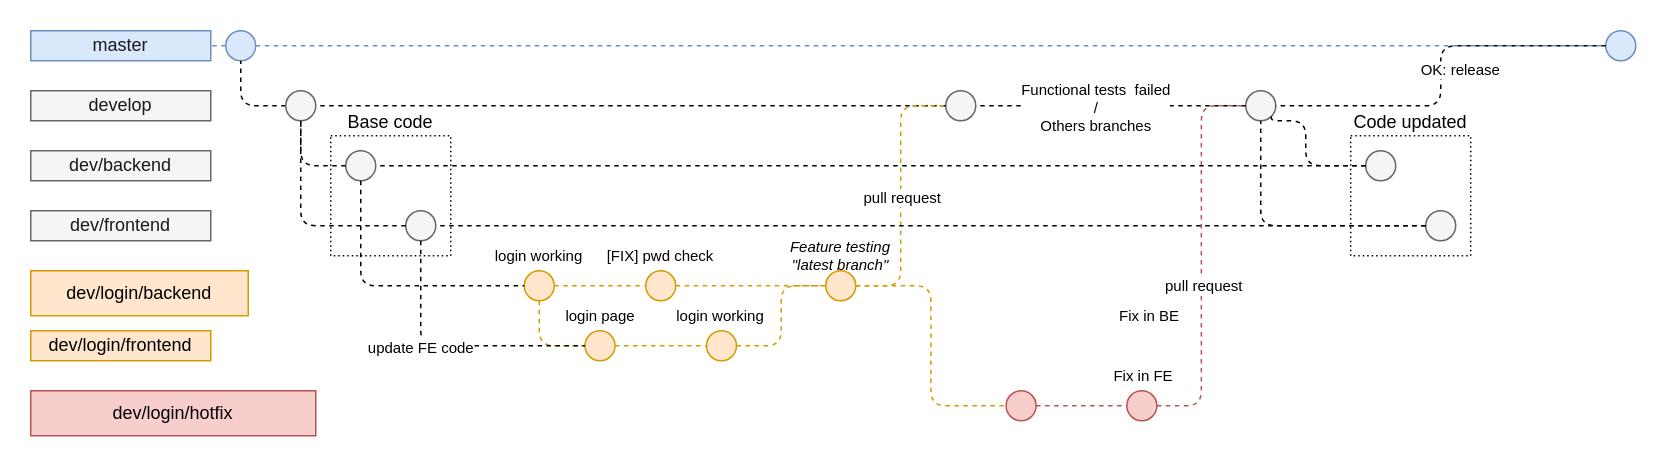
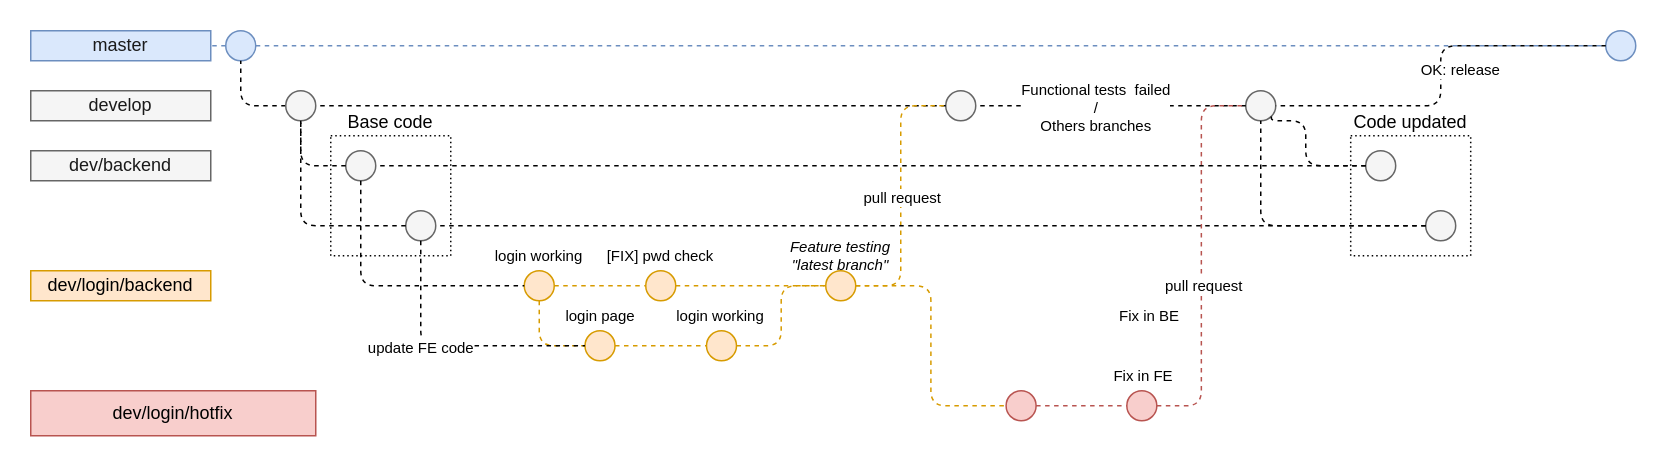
node "dev/frontend": removed
node "dev/login/backend": size 218x45 -> 180x30
node "dev/login/frontend": removed
